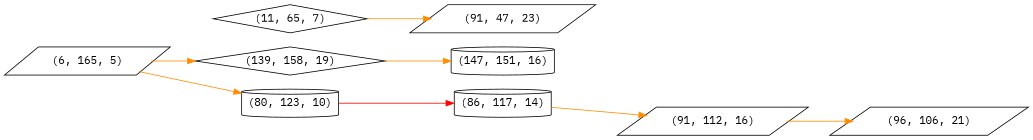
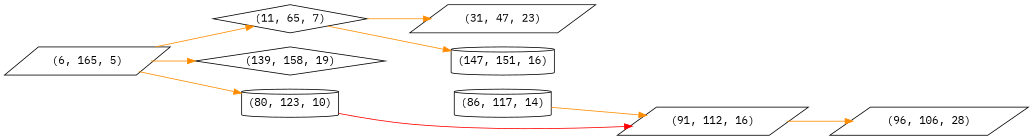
node "(91, 47, 23)": label "(91, 47, 23)" -> "(31, 47, 23)"
edge "(6, 165, 5)" -> "(11, 65, 7)": added
edge "(139, 158, 19)" -> "(147, 151, 16)": now "(11, 65, 7)" -> "(147, 151, 16)"
edge "(80, 123, 10)" -> "(86, 117, 14)": now "(80, 123, 10)" -> "(91, 112, 16)"
node "(96, 106, 21)": label "(96, 106, 21)" -> "(96, 106, 28)"
